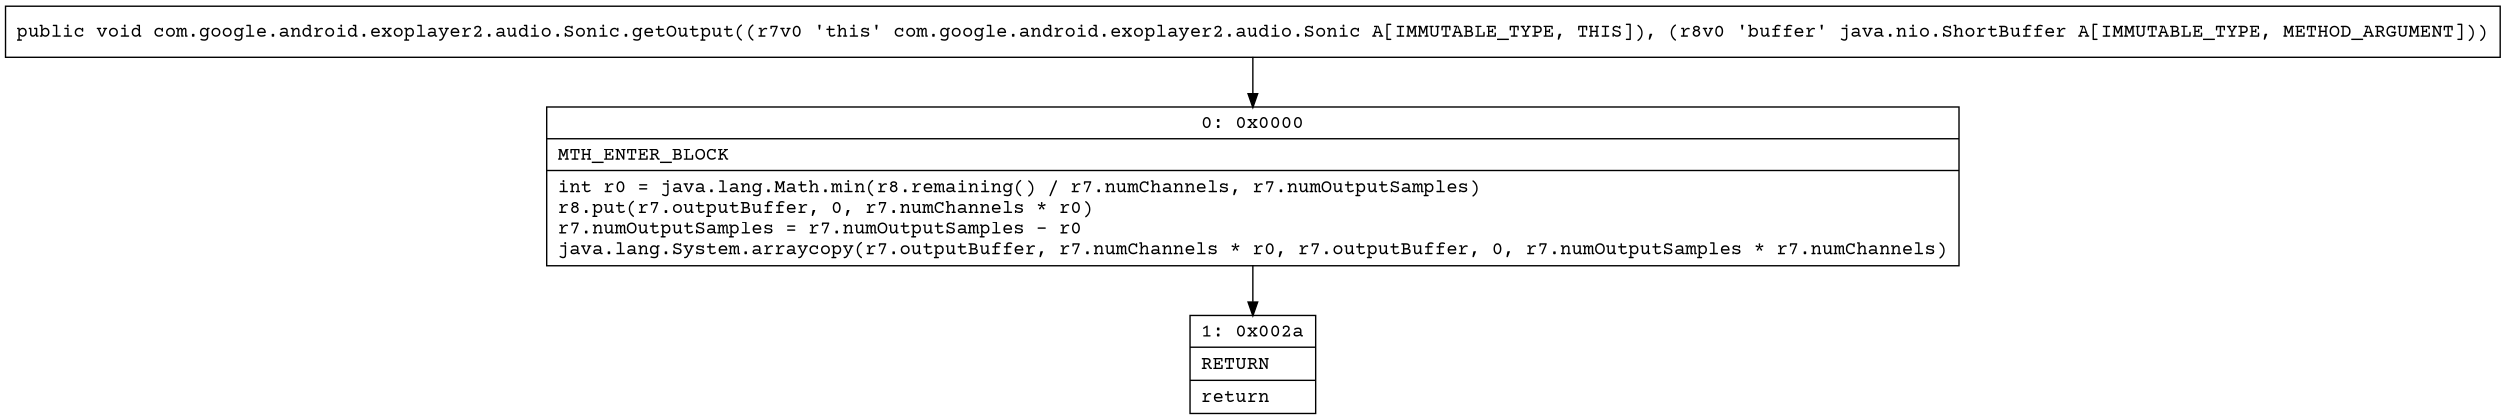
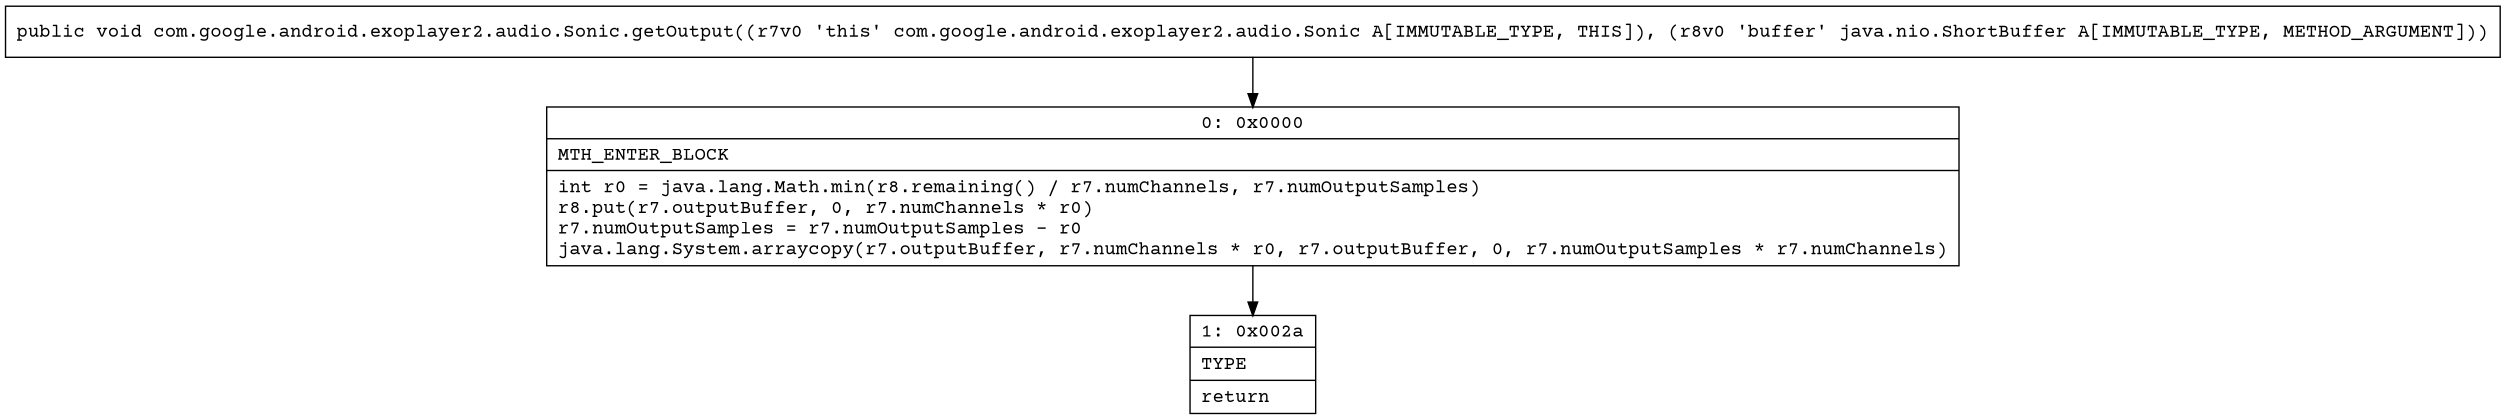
node "1: 0x002a": text "RETURN" -> "TYPE"
